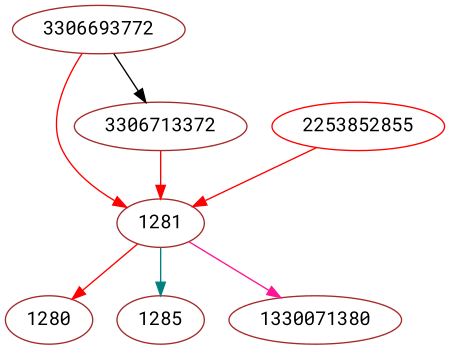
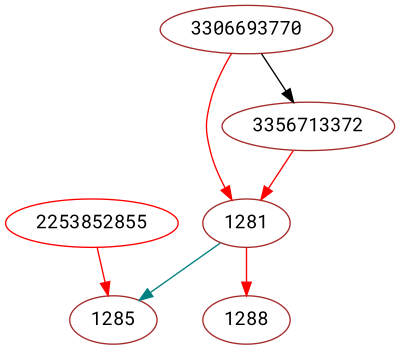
node "3306693772": label "3306693772" -> "3306693770"
node "3306713372": label "3306713372" -> "3356713372"
edge "2253852855" -> "1281": now "2253852855" -> "1285"
node "1280": label "1280" -> "1288"
node "1330071380": removed
